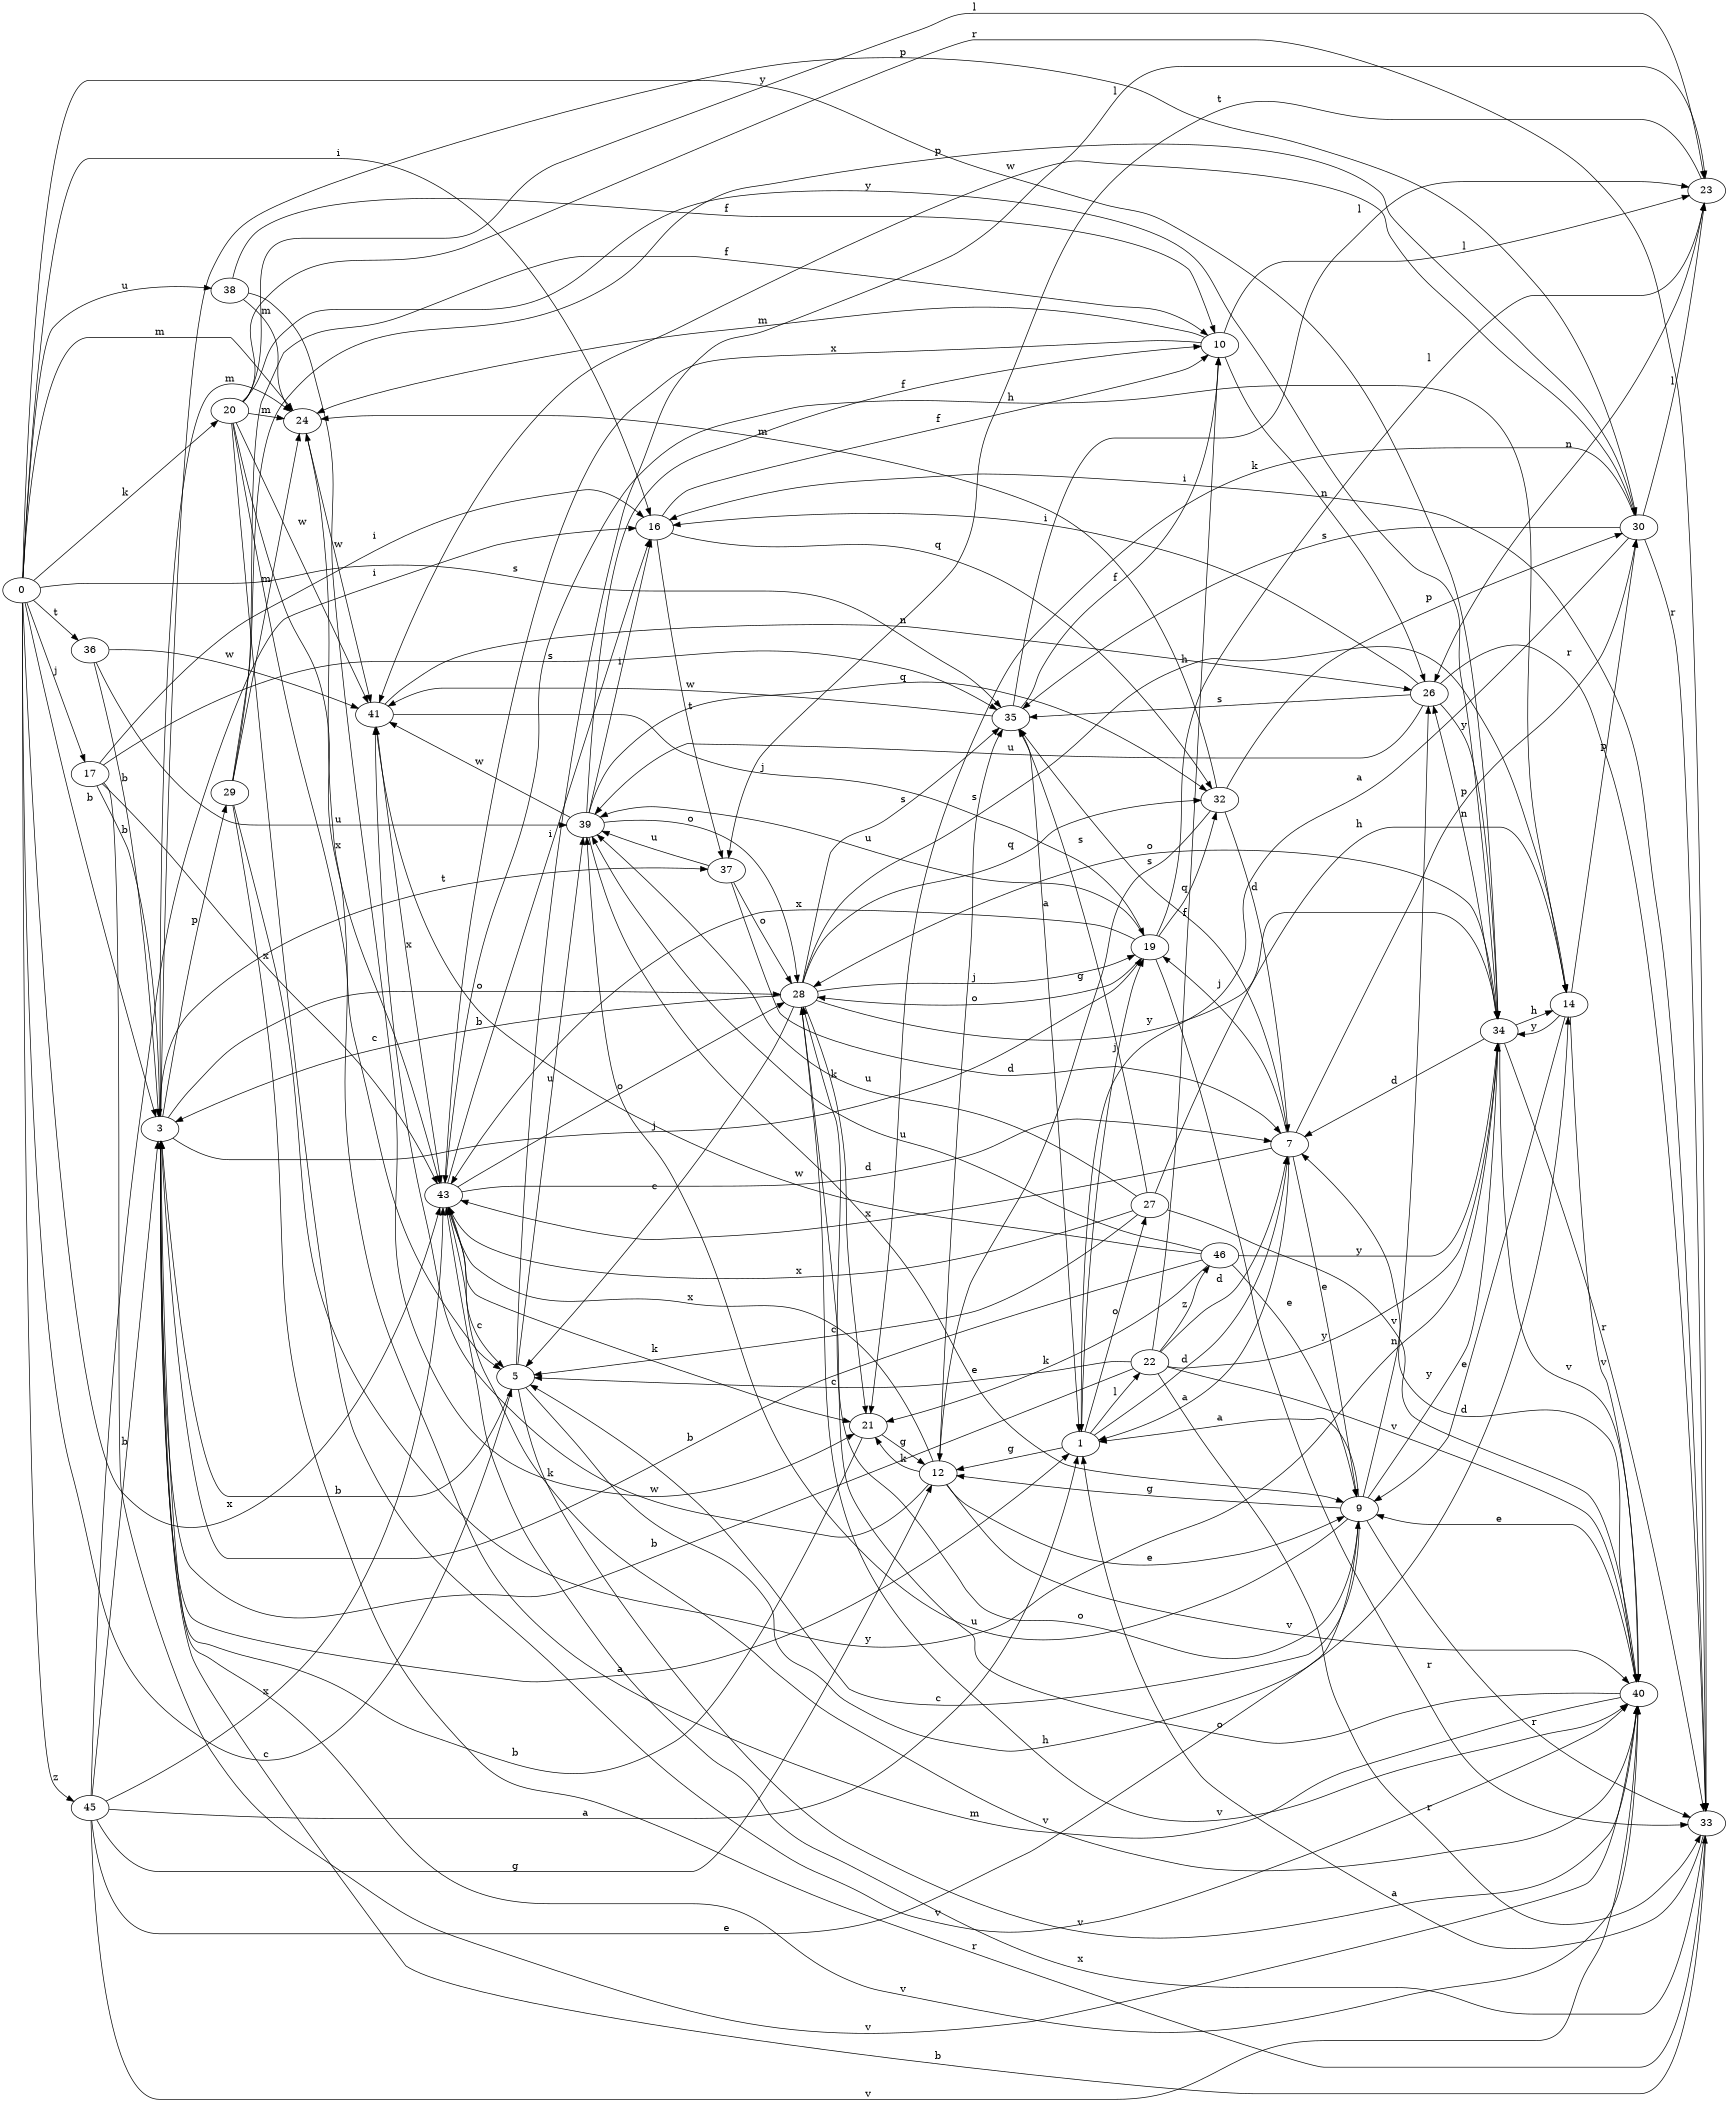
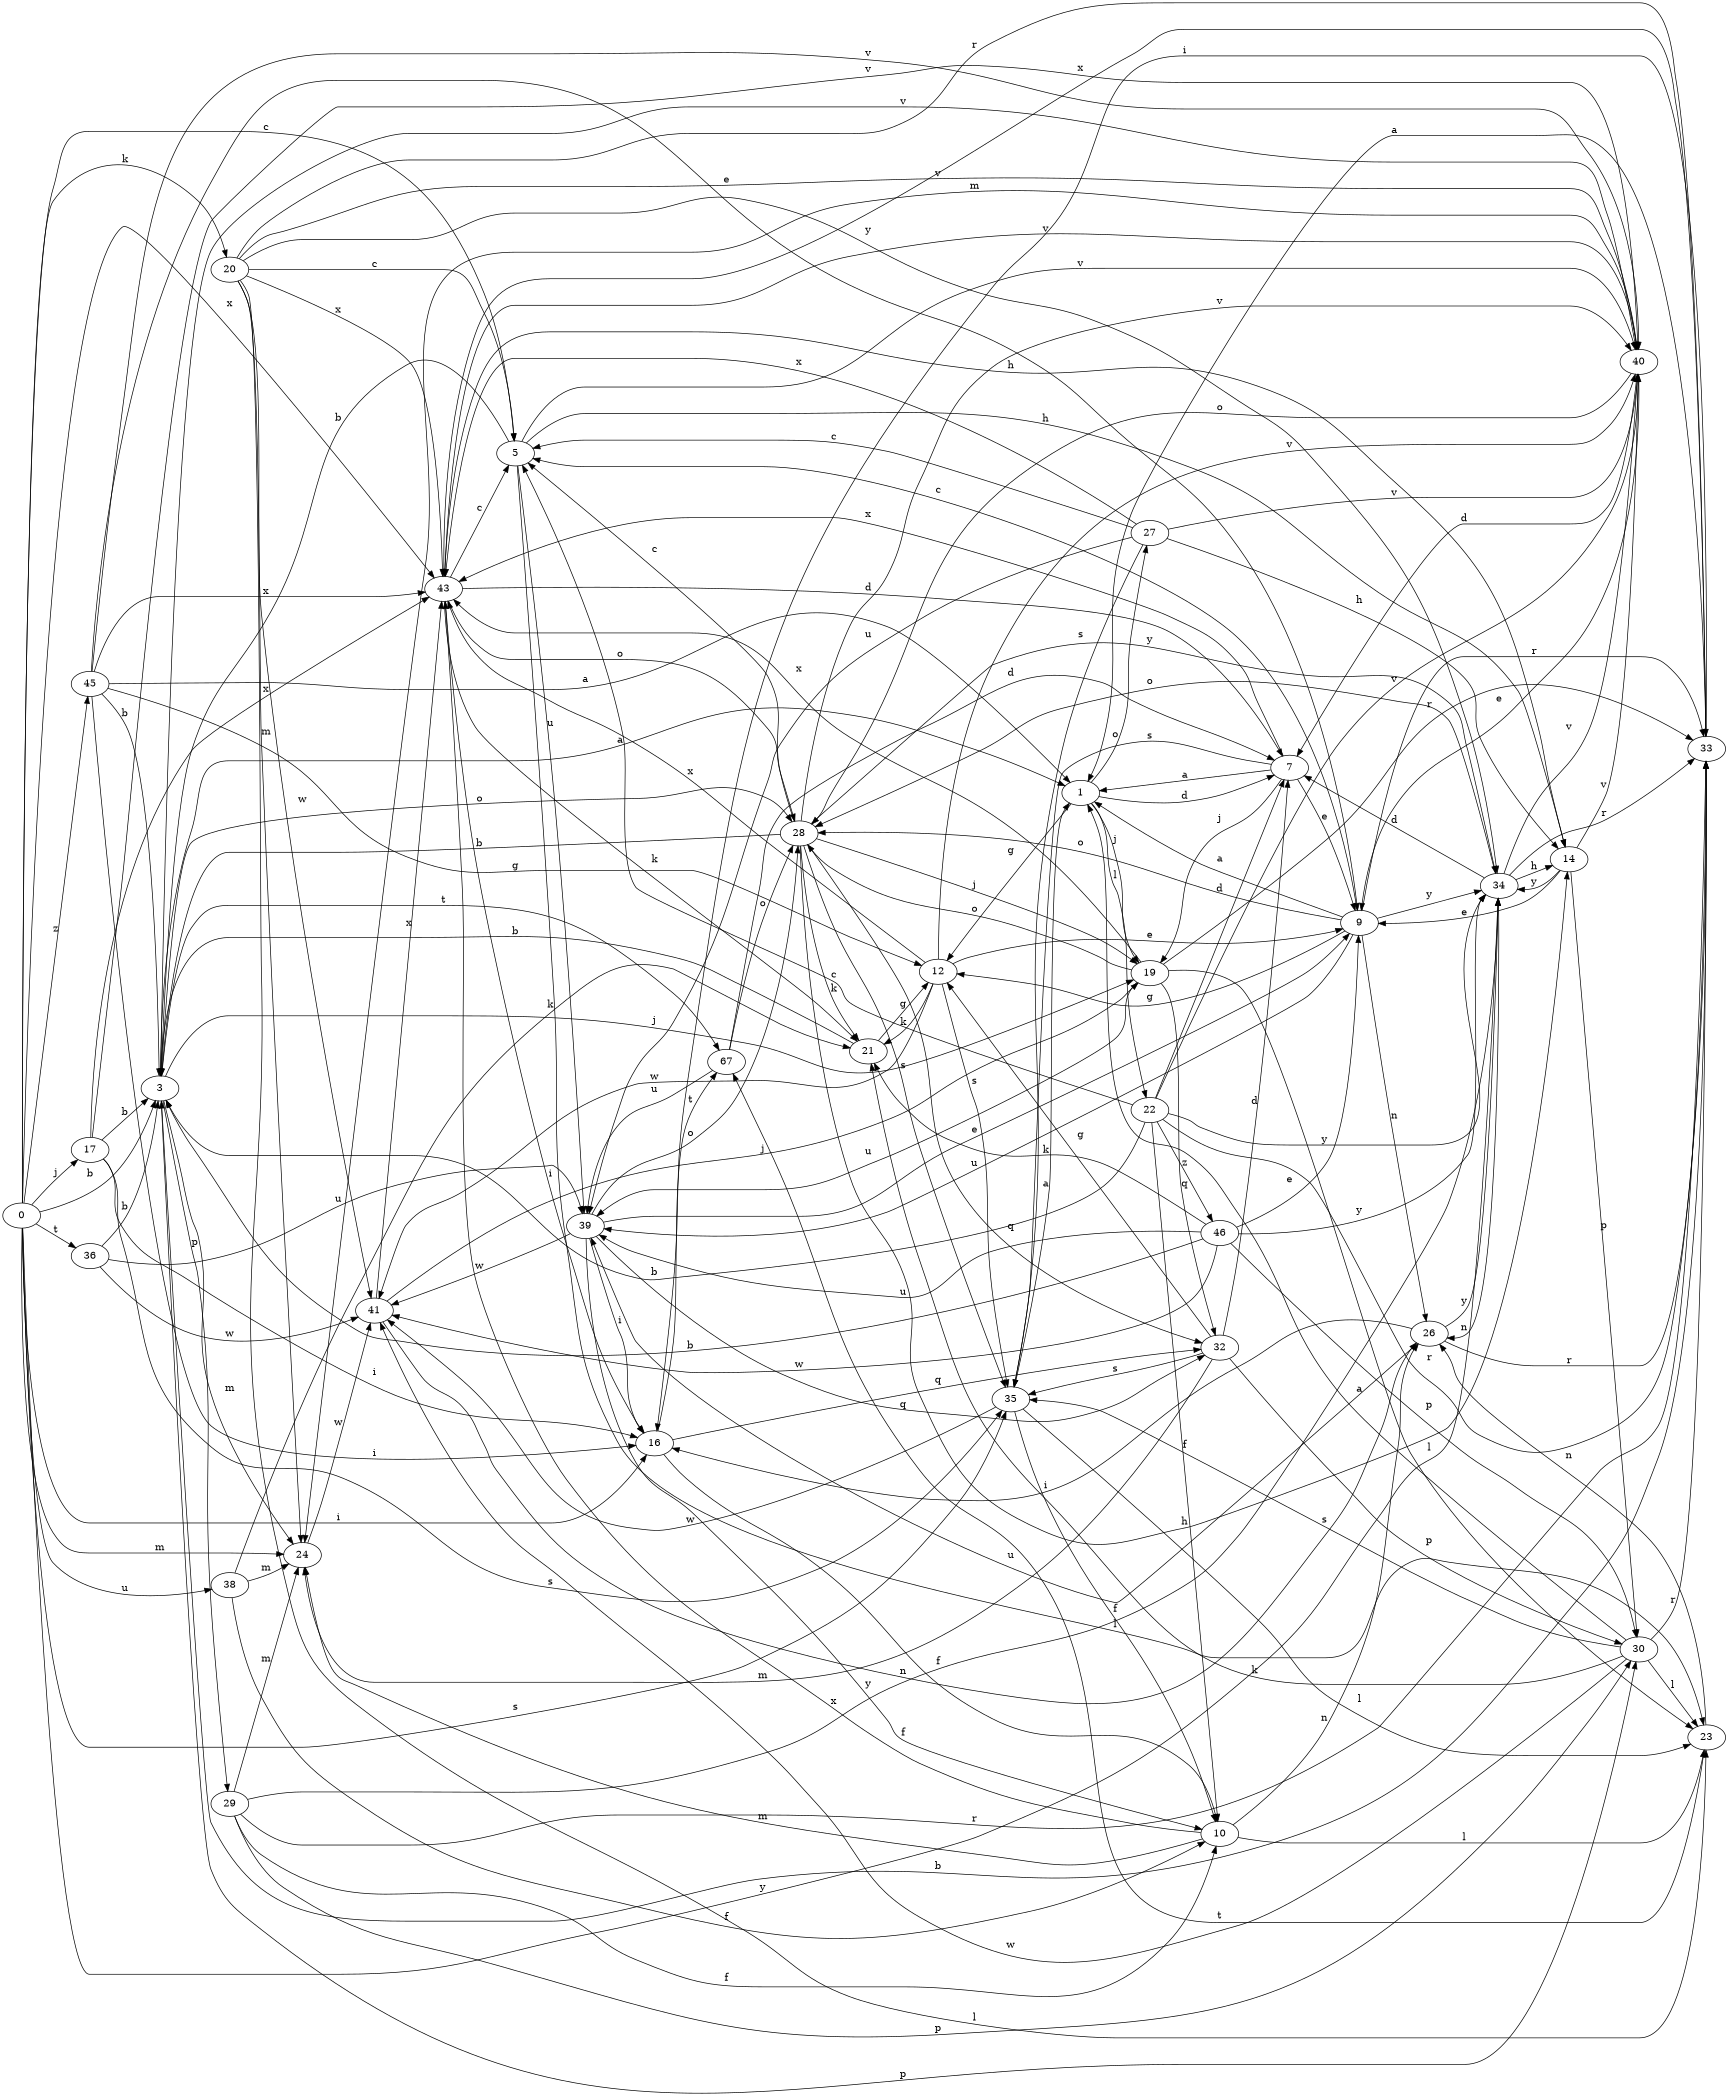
edge "26" -> "35": now "32" -> "35"
edge "7" -> "30": now "46" -> "30"
node "37": label "37" -> "67"
